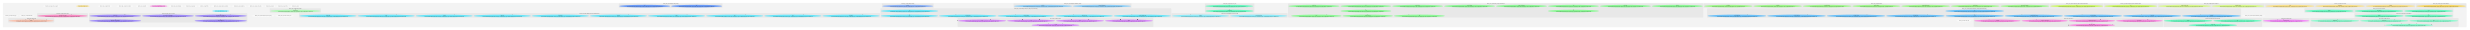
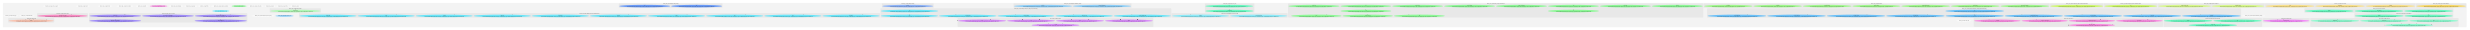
node "linkedin_jobs_scraper.utils.url": fillcolor #ffdd65b2 -> #ffffffb2
node "linkedin_jobs_scraper.exceptions": fillcolor #ffffffb2 -> #65ff73b2
node "linkedin_jobs_scraper.utils.chrome_driver": fillcolor #ffffffb2 -> #65c3ffb2
